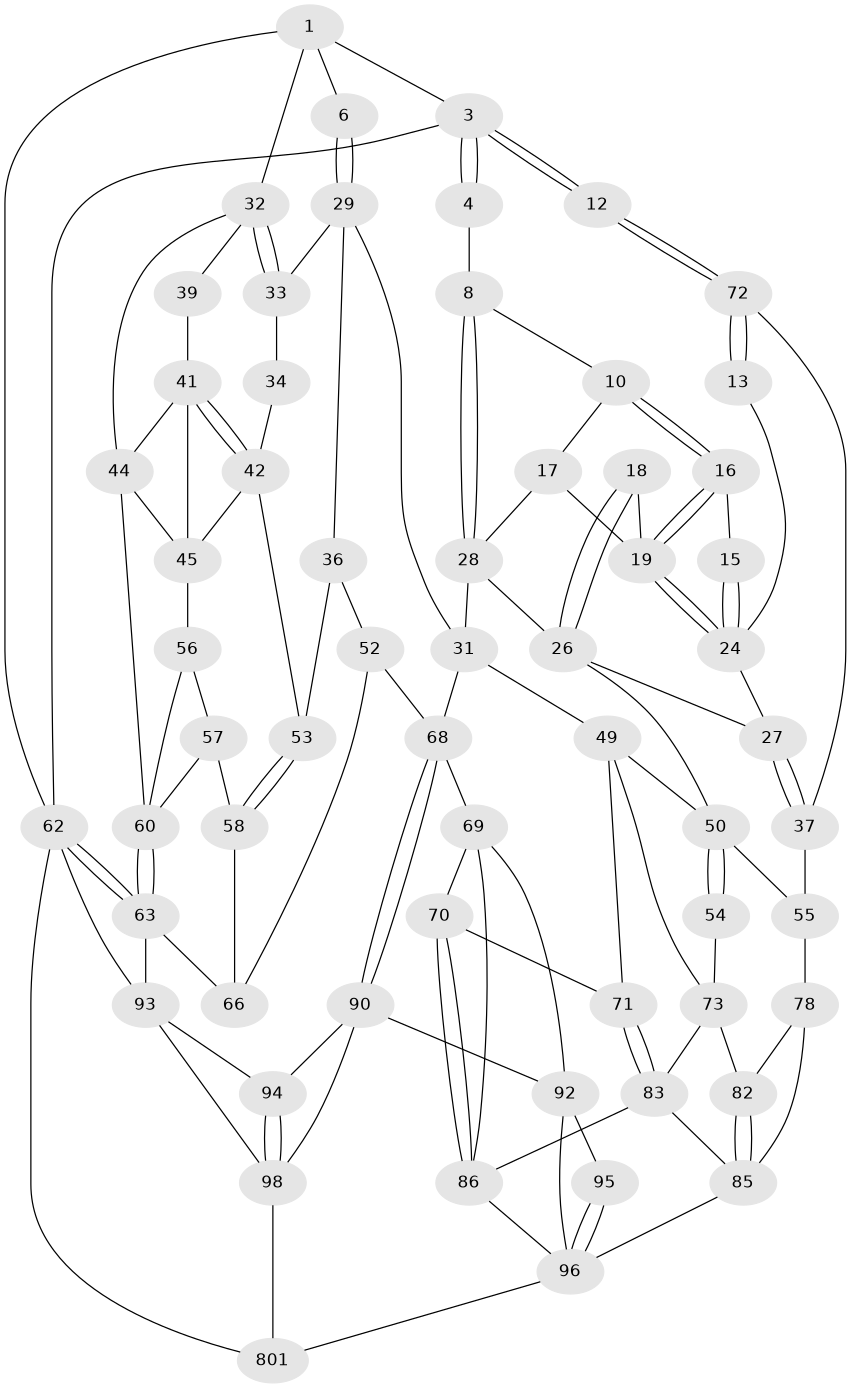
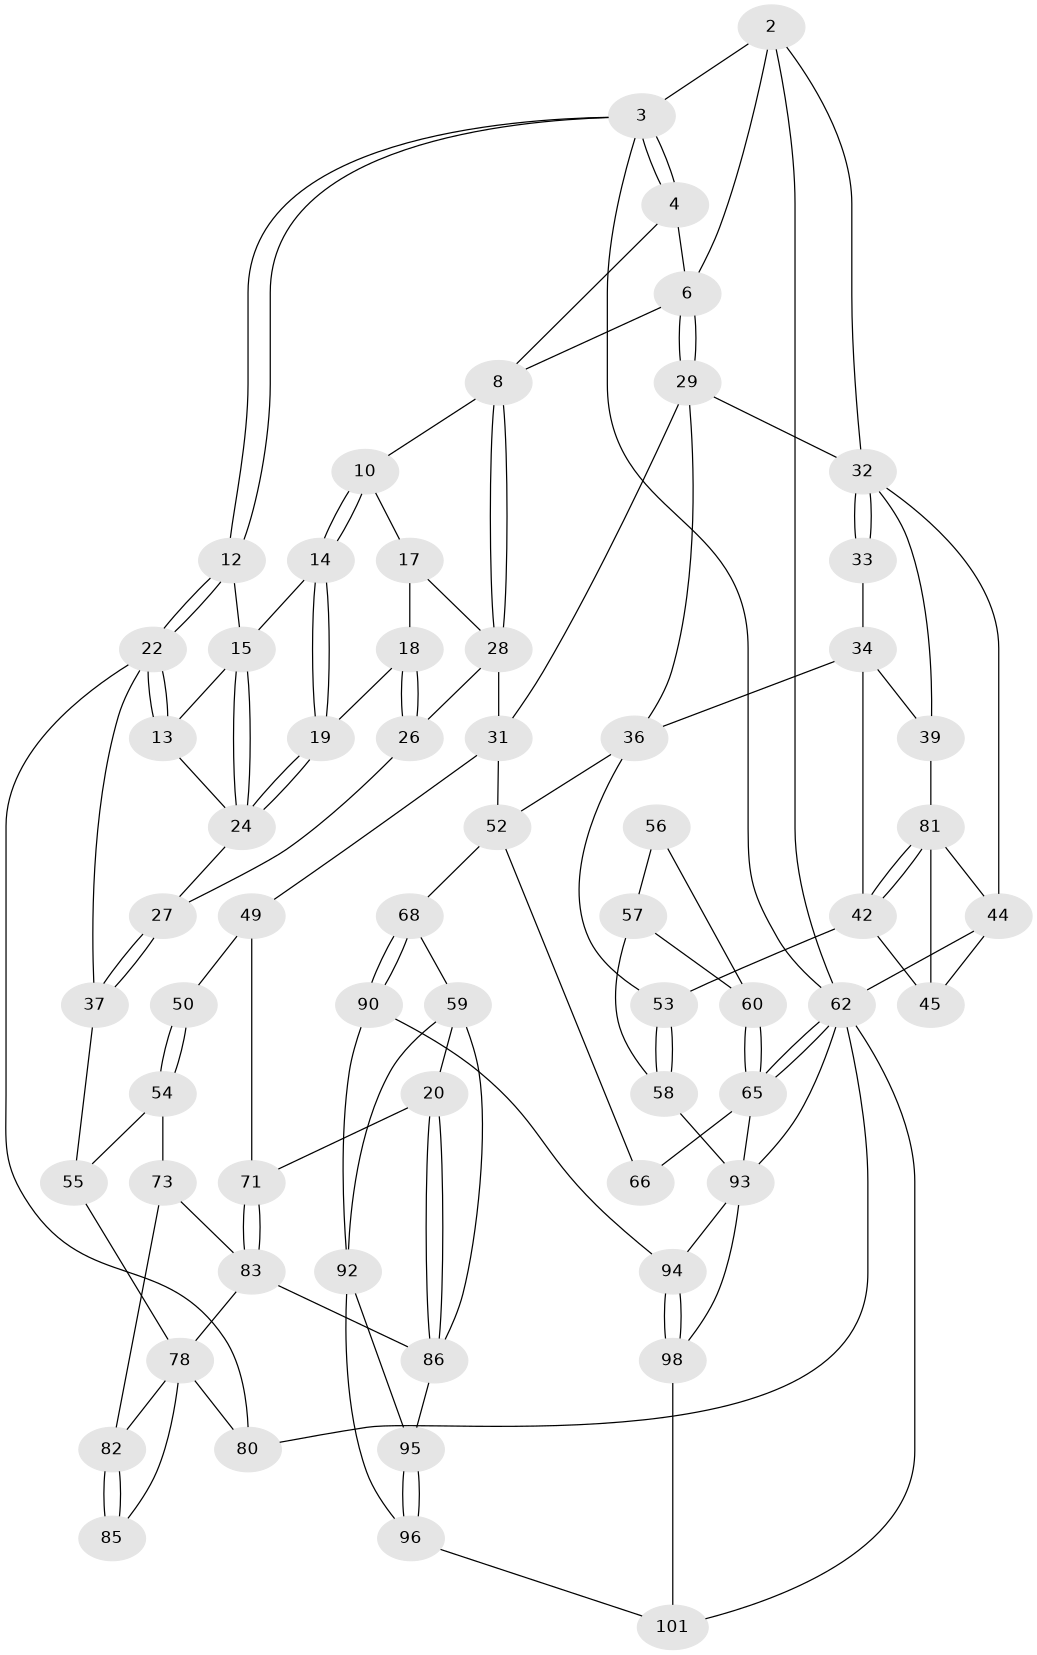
node "1": label "1" -> "2"
edge "29" -- "33": now "29" -- "32"
edge "4" -- "6": added
node "72": label "72" -> "22"
edge "6" -- "8": added
node "41": label "41" -> "81"
node "16": label "16" -> "14"
edge "17" -- "19": now "17" -- "18"
edge "45" -- "56": removed
edge "12" -- "15": added
edge "44" -- "60": now "44" -- "62"
edge "34" -- "36": added
edge "15" -- "13": added
edge "31" -- "68": now "31" -- "52"
edge "34" -- "39": added
edge "26" -- "50": removed
node "69": label "69" -> "59"
edge "50" -- "55": now "54" -- "55"
edge "49" -- "73": removed
node "63": label "63" -> "65"
edge "58" -- "66": now "58" -- "93"
node "70": label "70" -> "20"
edge "90" -- "98": removed
edge "83" -- "85": now "83" -- "78"
edge "86" -- "96": now "86" -- "95"
edge "85" -- "96": removed
node "801": label "801" -> "101"
node "80": added
